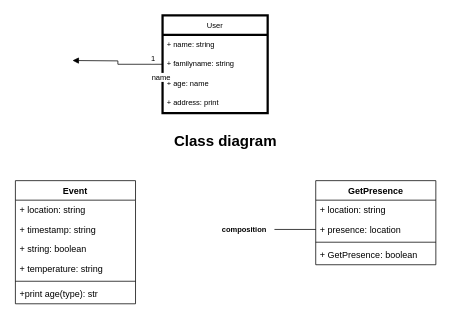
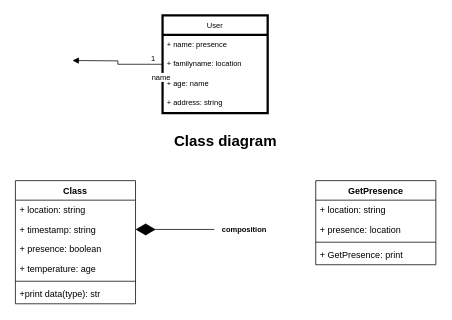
node "+ name: string": label "+ name: string" -> "+ name: presence"
node "+ familyname: string": label "+ familyname: string" -> "+ familyname: location"
node "+ address: print": label "+ address: print" -> "+ address: string"
node "Event": label "Event" -> "Class"
edge "composition" -> "+ timestamp: string": added
edge "composition" -- "+ presence: location": removed
node "+ string: boolean": label "+ string: boolean" -> "+ presence: boolean"
node "+ GetPresence: boolean": label "+ GetPresence: boolean" -> "+ GetPresence: print"
node "+ temperature: string": label "+ temperature: string" -> "+ temperature: age"
node "+print age(type): str": label "+print age(type): str" -> "+print data(type): str"
